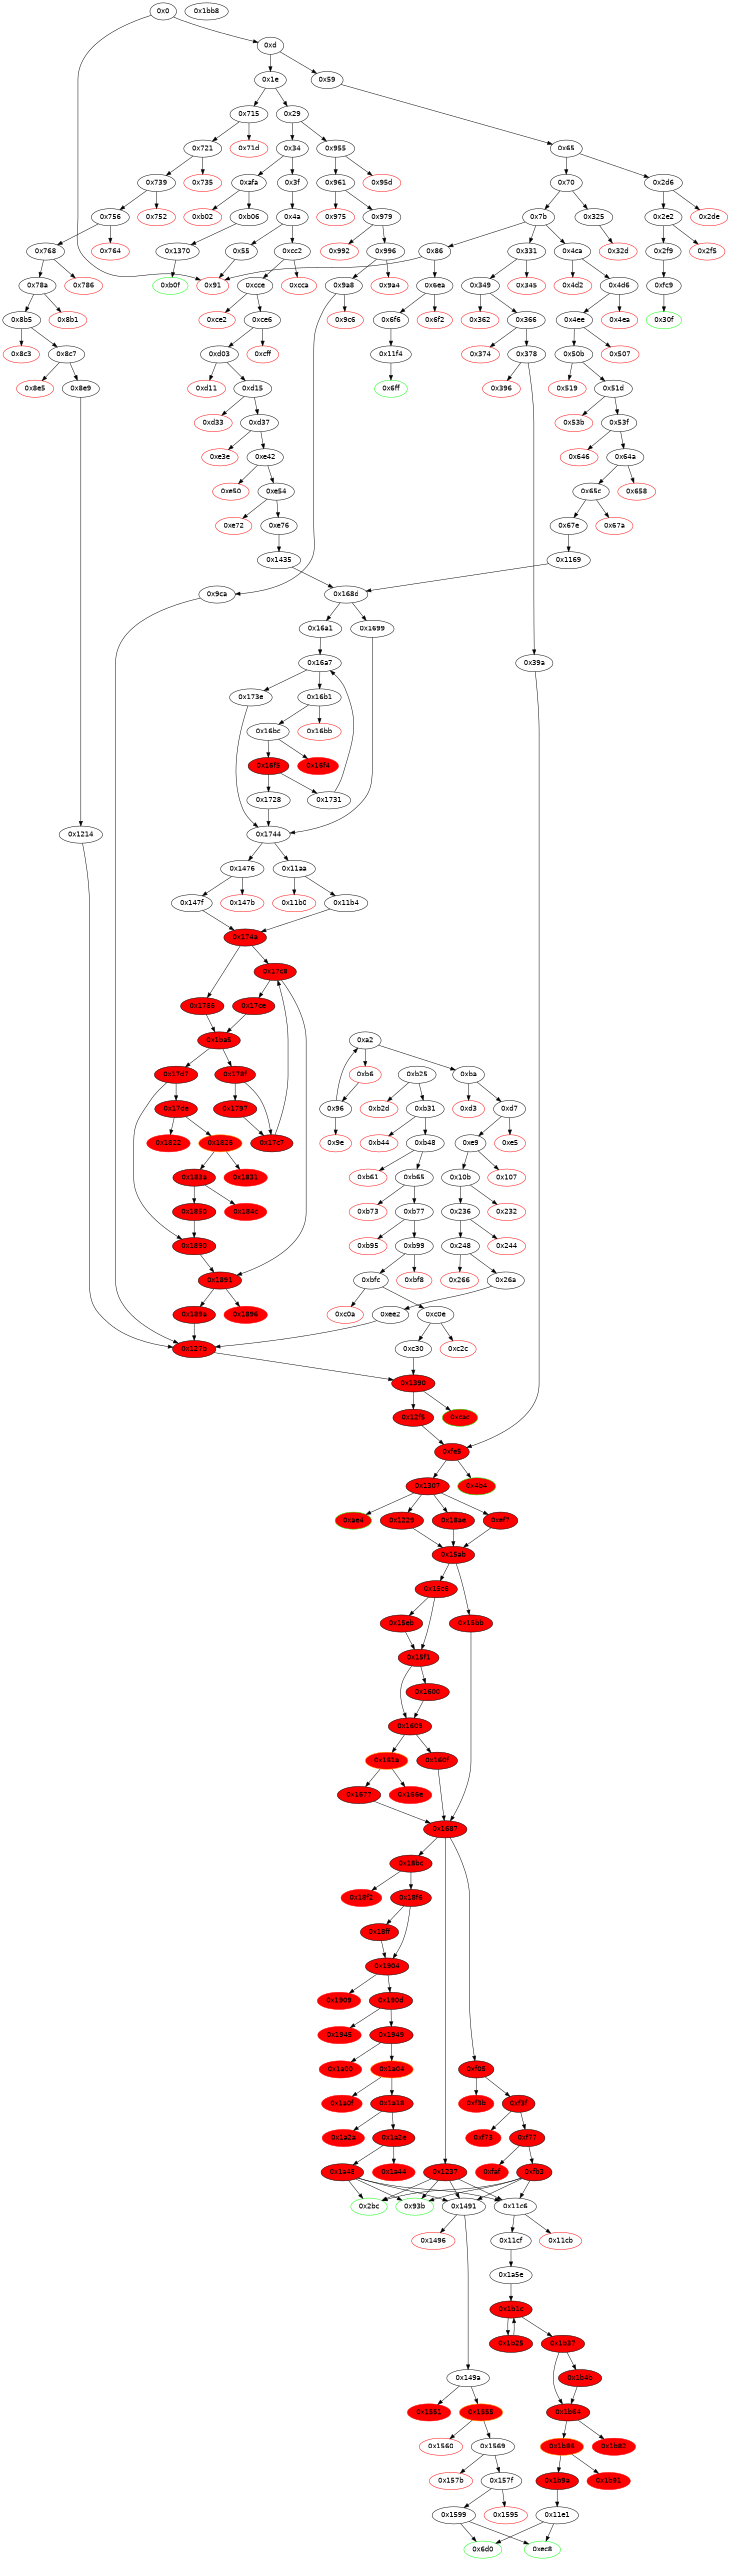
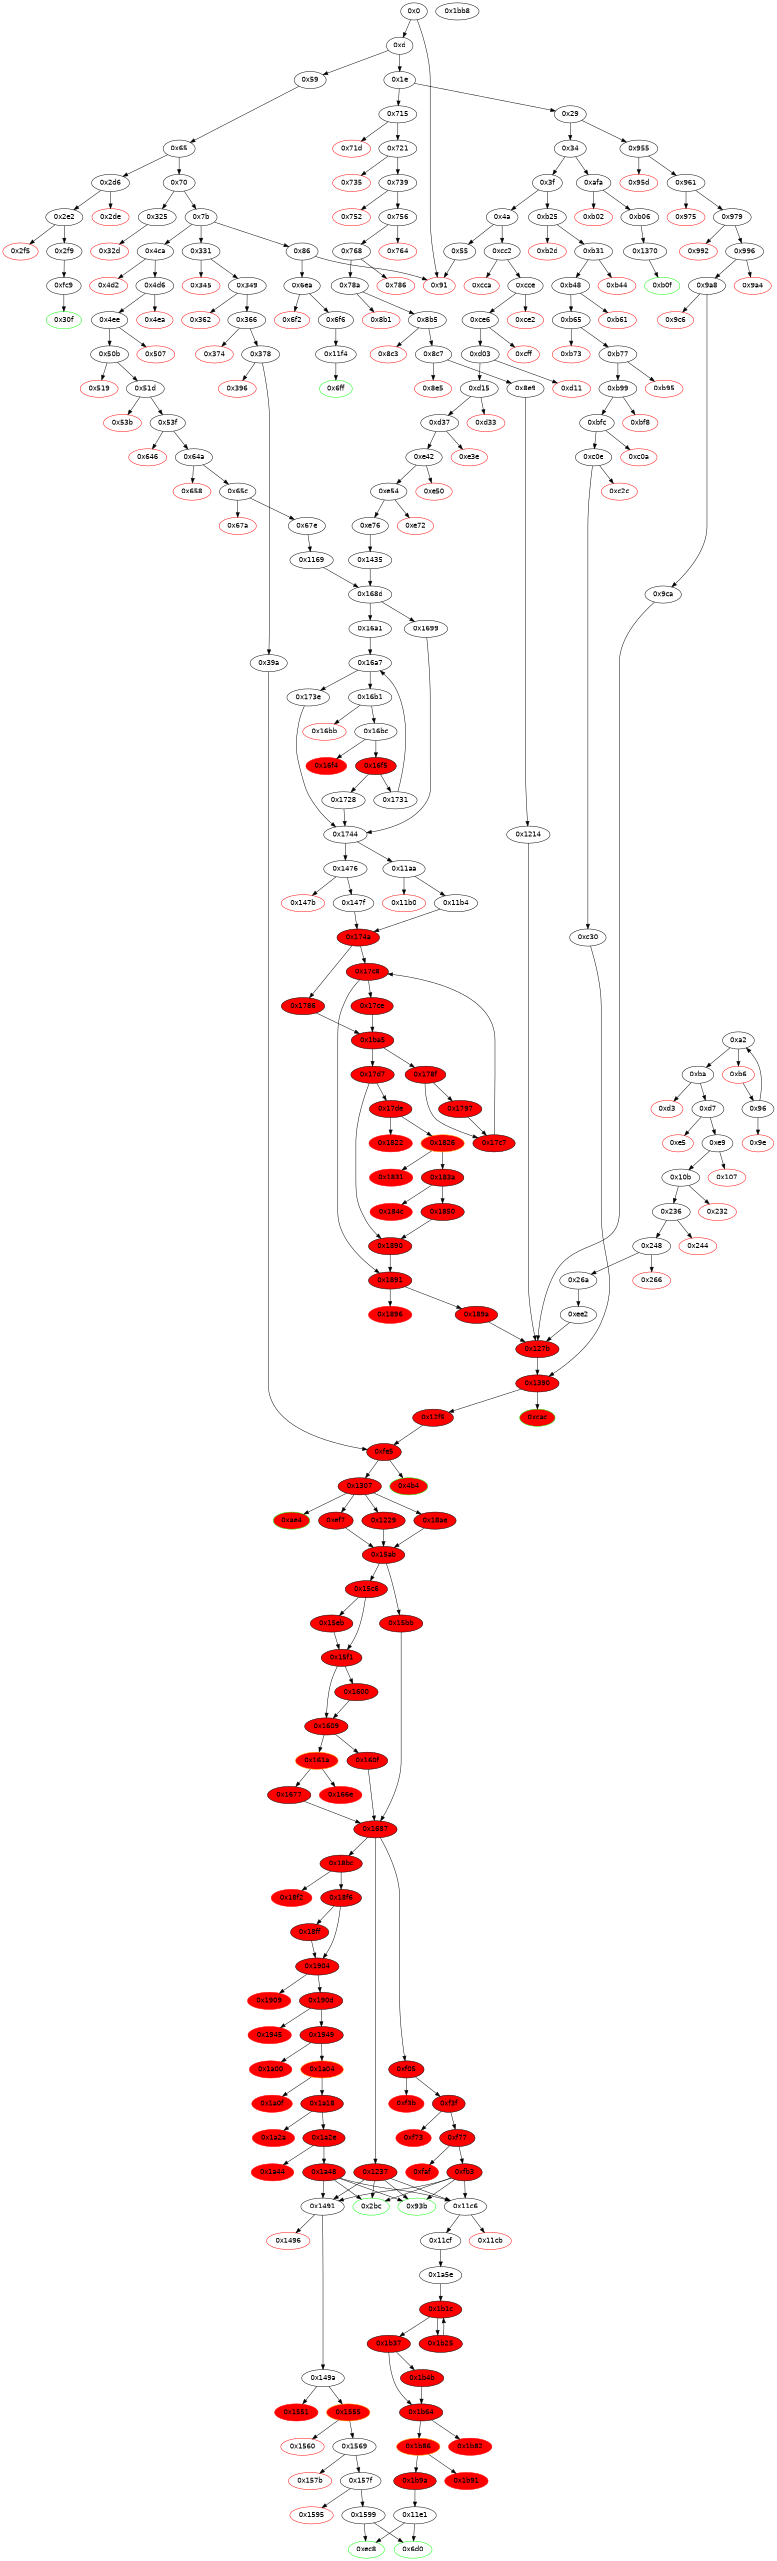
edge "0x3f" -> "0xb25": added
